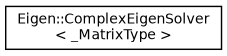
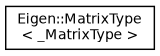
node "Eigen::ComplexEigenSolver < _MatrixType >": label "Eigen::ComplexEigenSolver < _MatrixType >" -> "Eigen::MatrixType < _MatrixType >"
